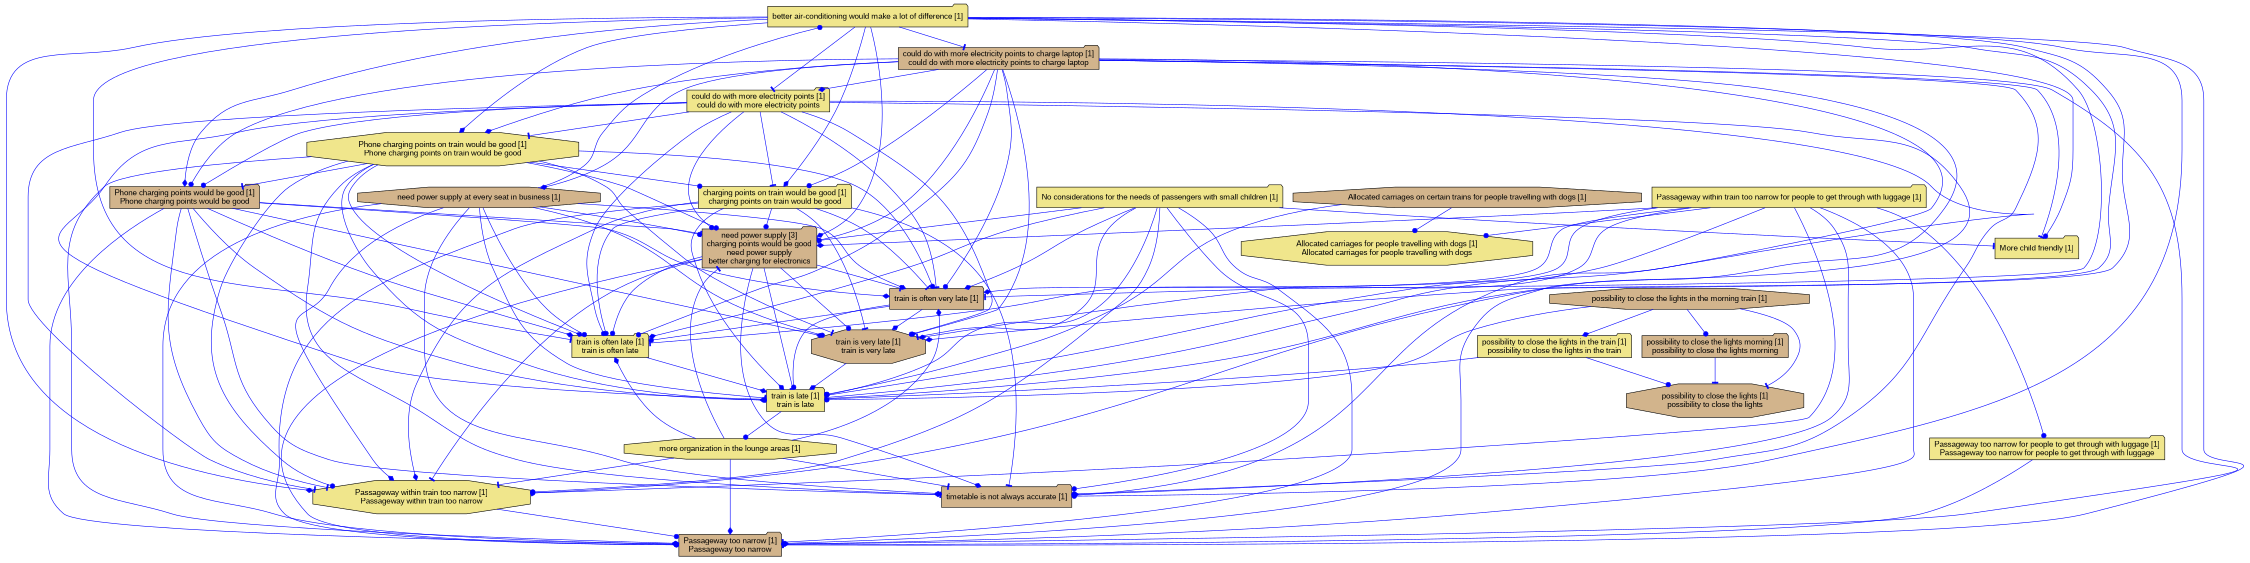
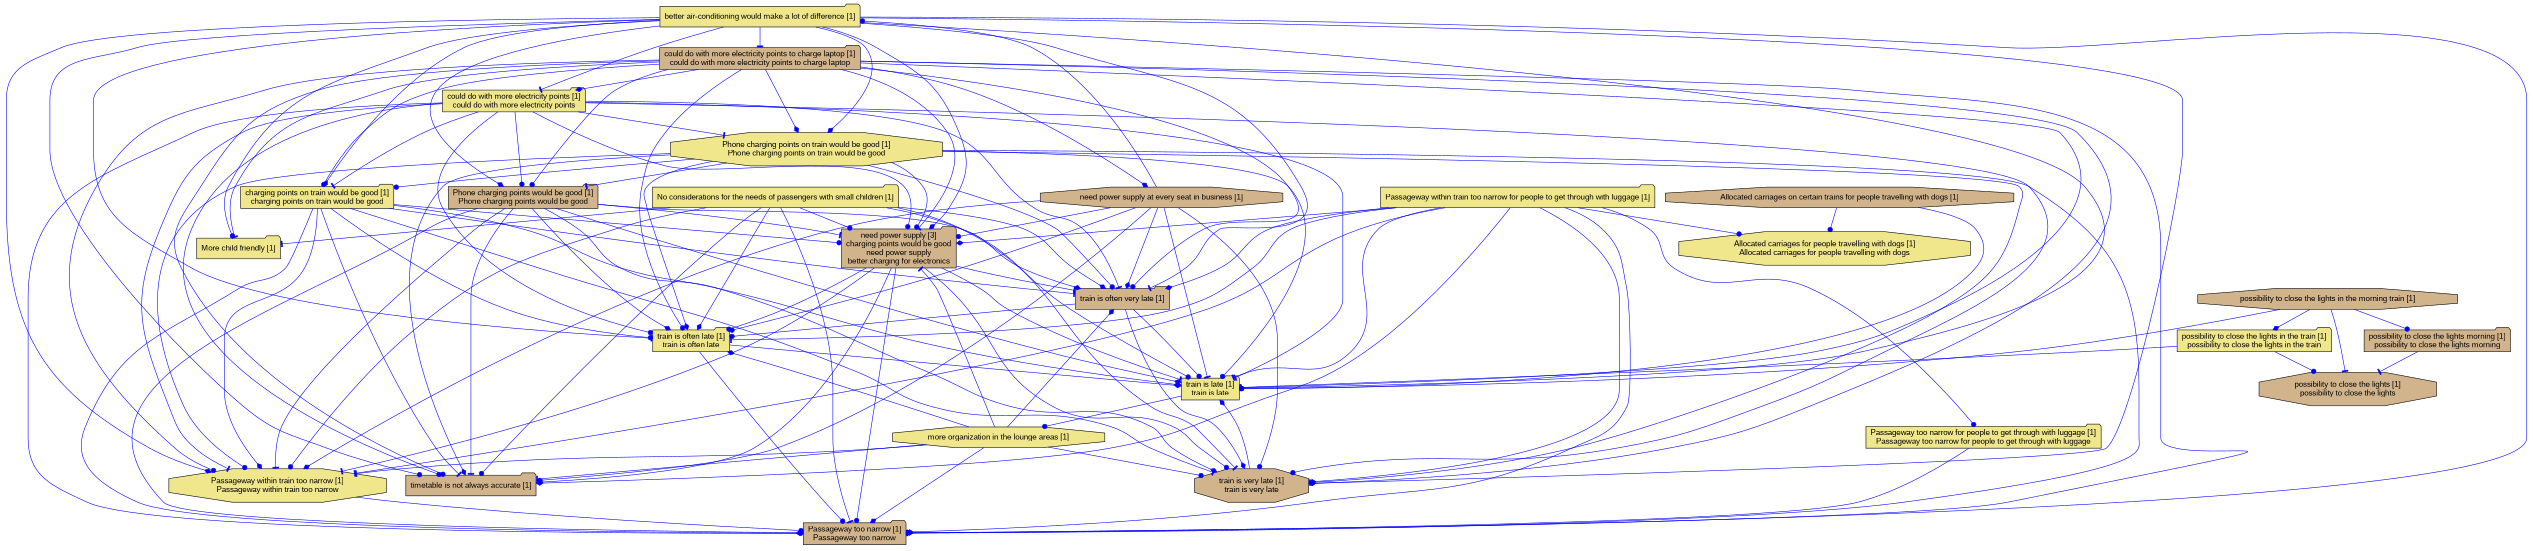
edge "more organization in the lounge areas [1]" -> "train is very late [1] train is very late": added
edge "need power supply at every seat in business [1]" -> "Passageway too narrow [1] Passageway too narrow": now "train is often late [1] train is often late" -> "Passageway too narrow [1] Passageway too narrow"
